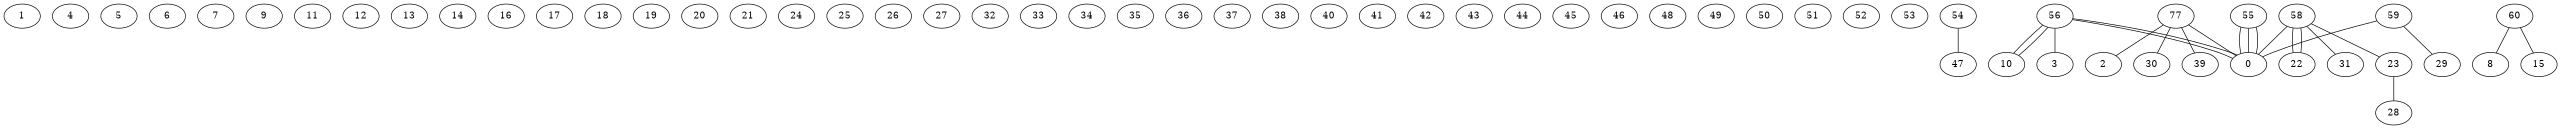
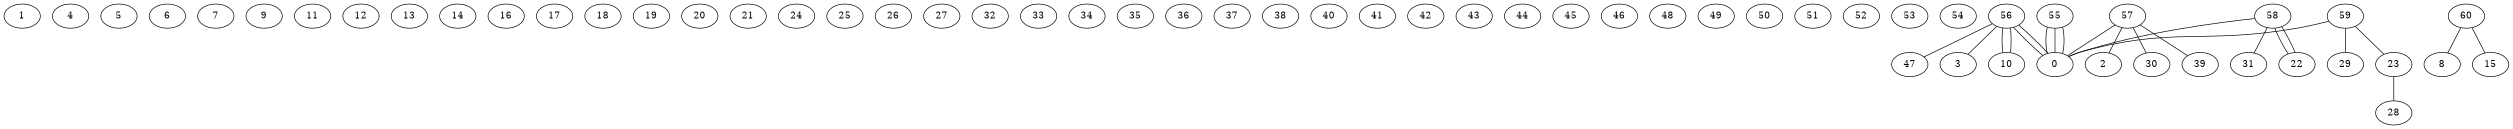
node "77": label "77" -> "57"
edge "54" -- "47": now "56" -- "47"
edge "58" -- "23": now "59" -- "23"
